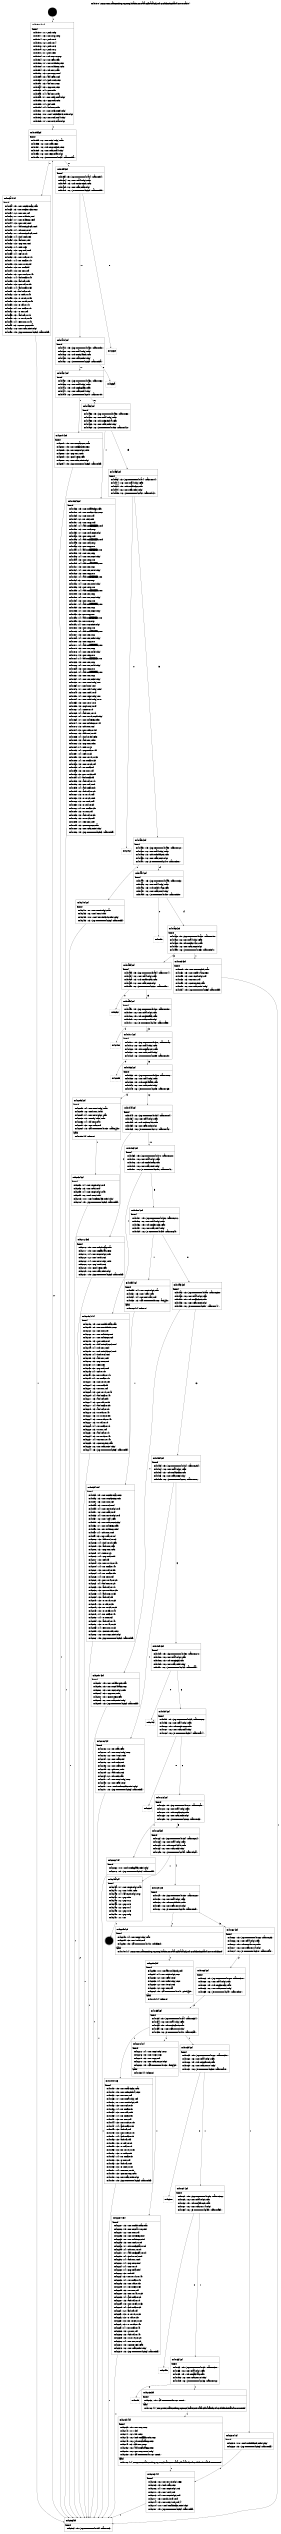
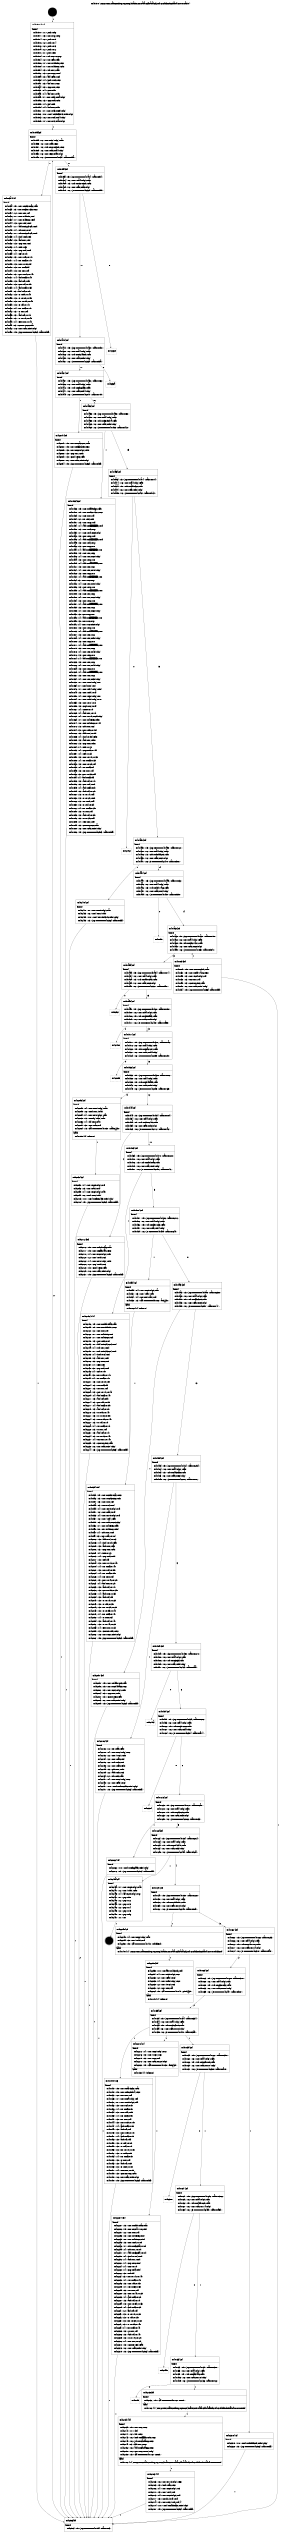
edge "0x401ac3 [28]" -> "0x401eeb [30]": reversed
edge "0x40231e [15]" -> "0x402163 [41]": now "0x40231e [15]" -> "0x40256f [5]"
